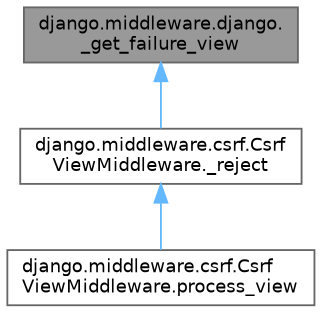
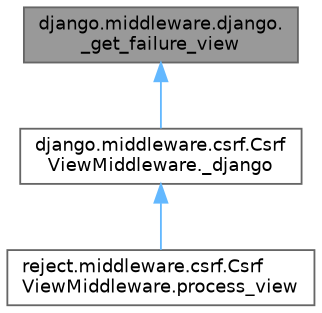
node "django.middleware.csrf.Csrf ViewMiddleware._reject": label "django.middleware.csrf.Csrf ViewMiddleware._reject" -> "django.middleware.csrf.Csrf ViewMiddleware._django"
node "django.middleware.csrf.Csrf ViewMiddleware.process_view": label "django.middleware.csrf.Csrf ViewMiddleware.process_view" -> "reject.middleware.csrf.Csrf ViewMiddleware.process_view"
